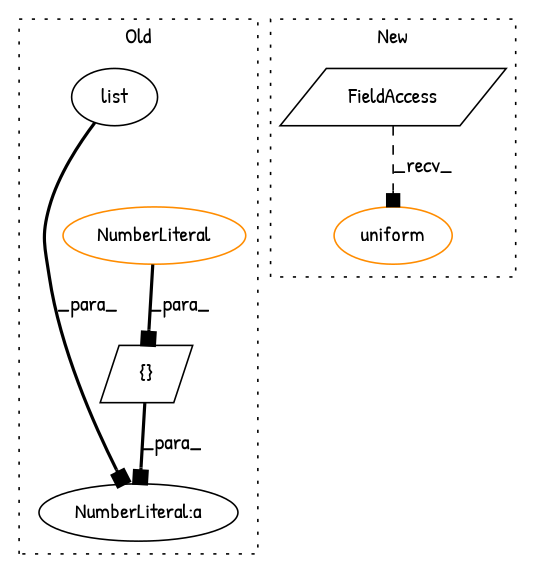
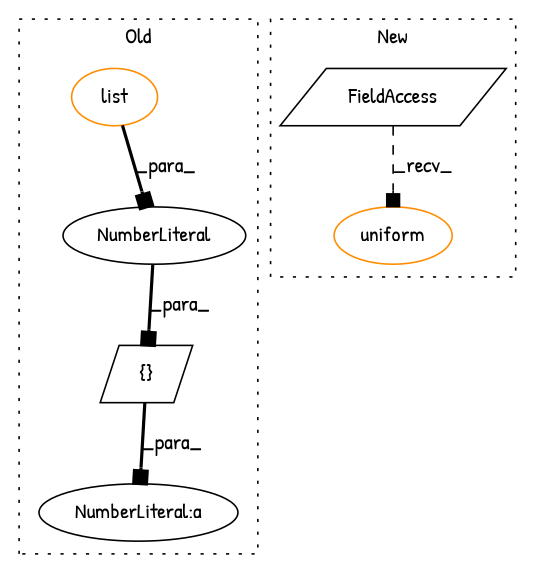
node "list": color black -> darkorange
node "NumberLiteral": color darkorange -> black
edge "list" -> "NumberLiteral:a": now "list" -> "NumberLiteral"
